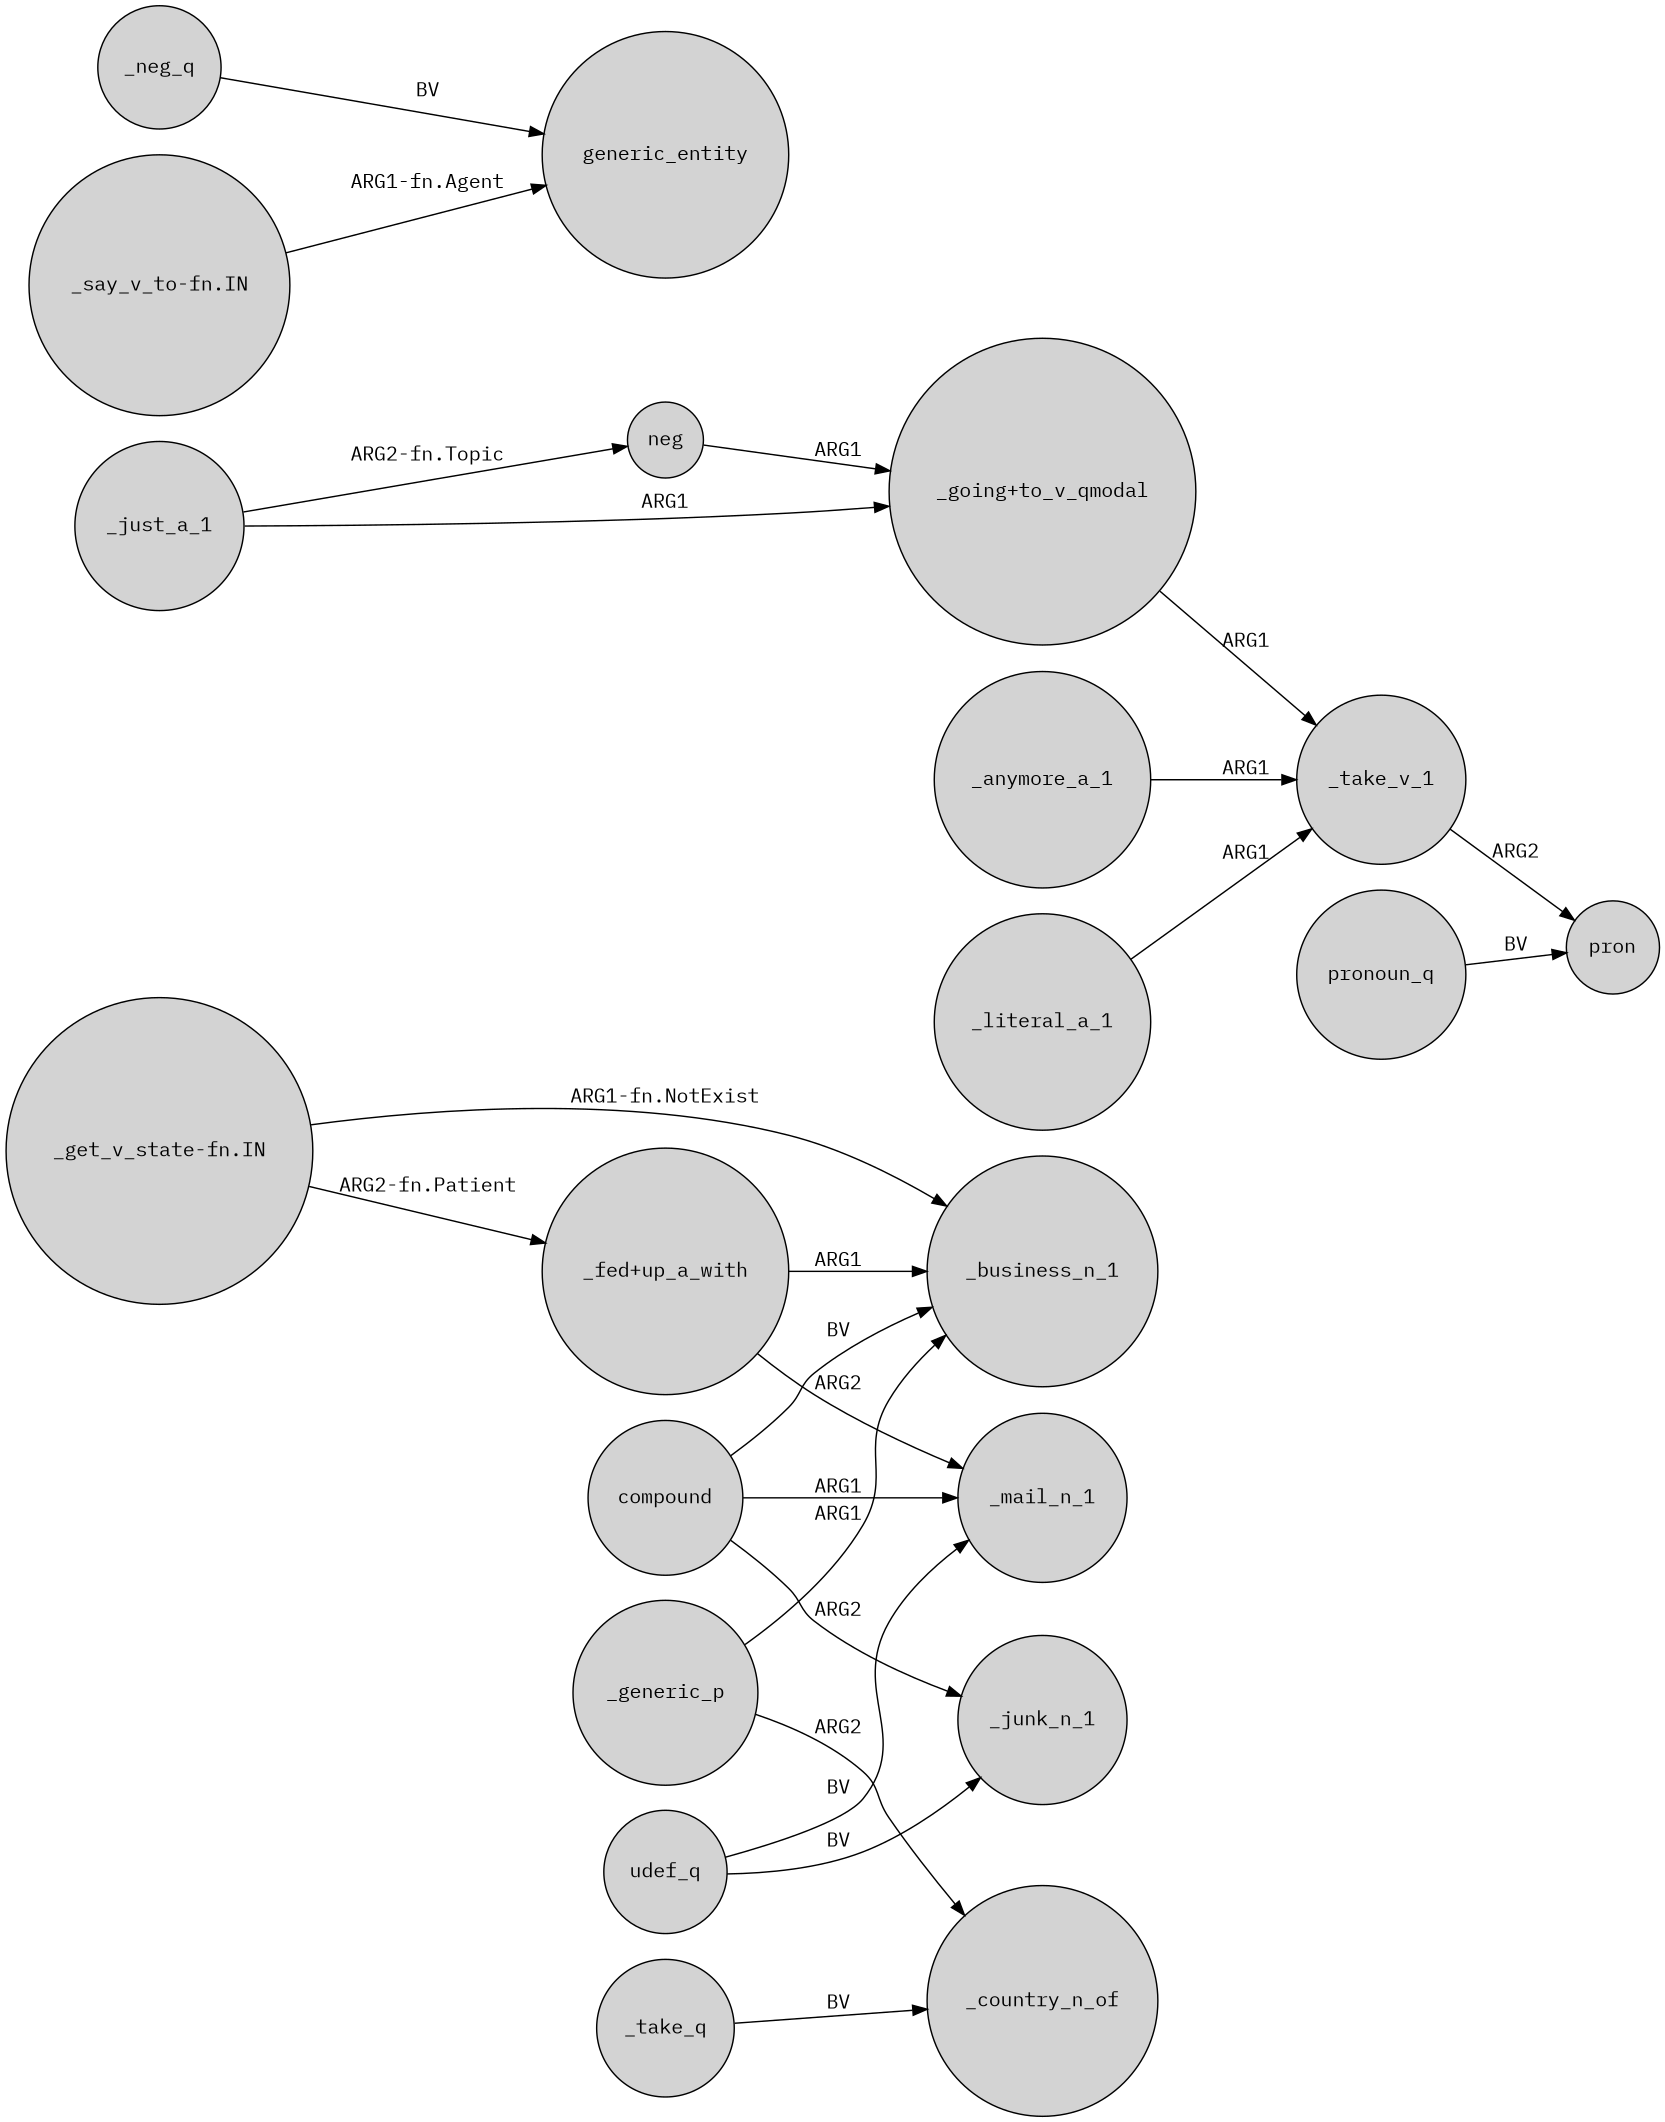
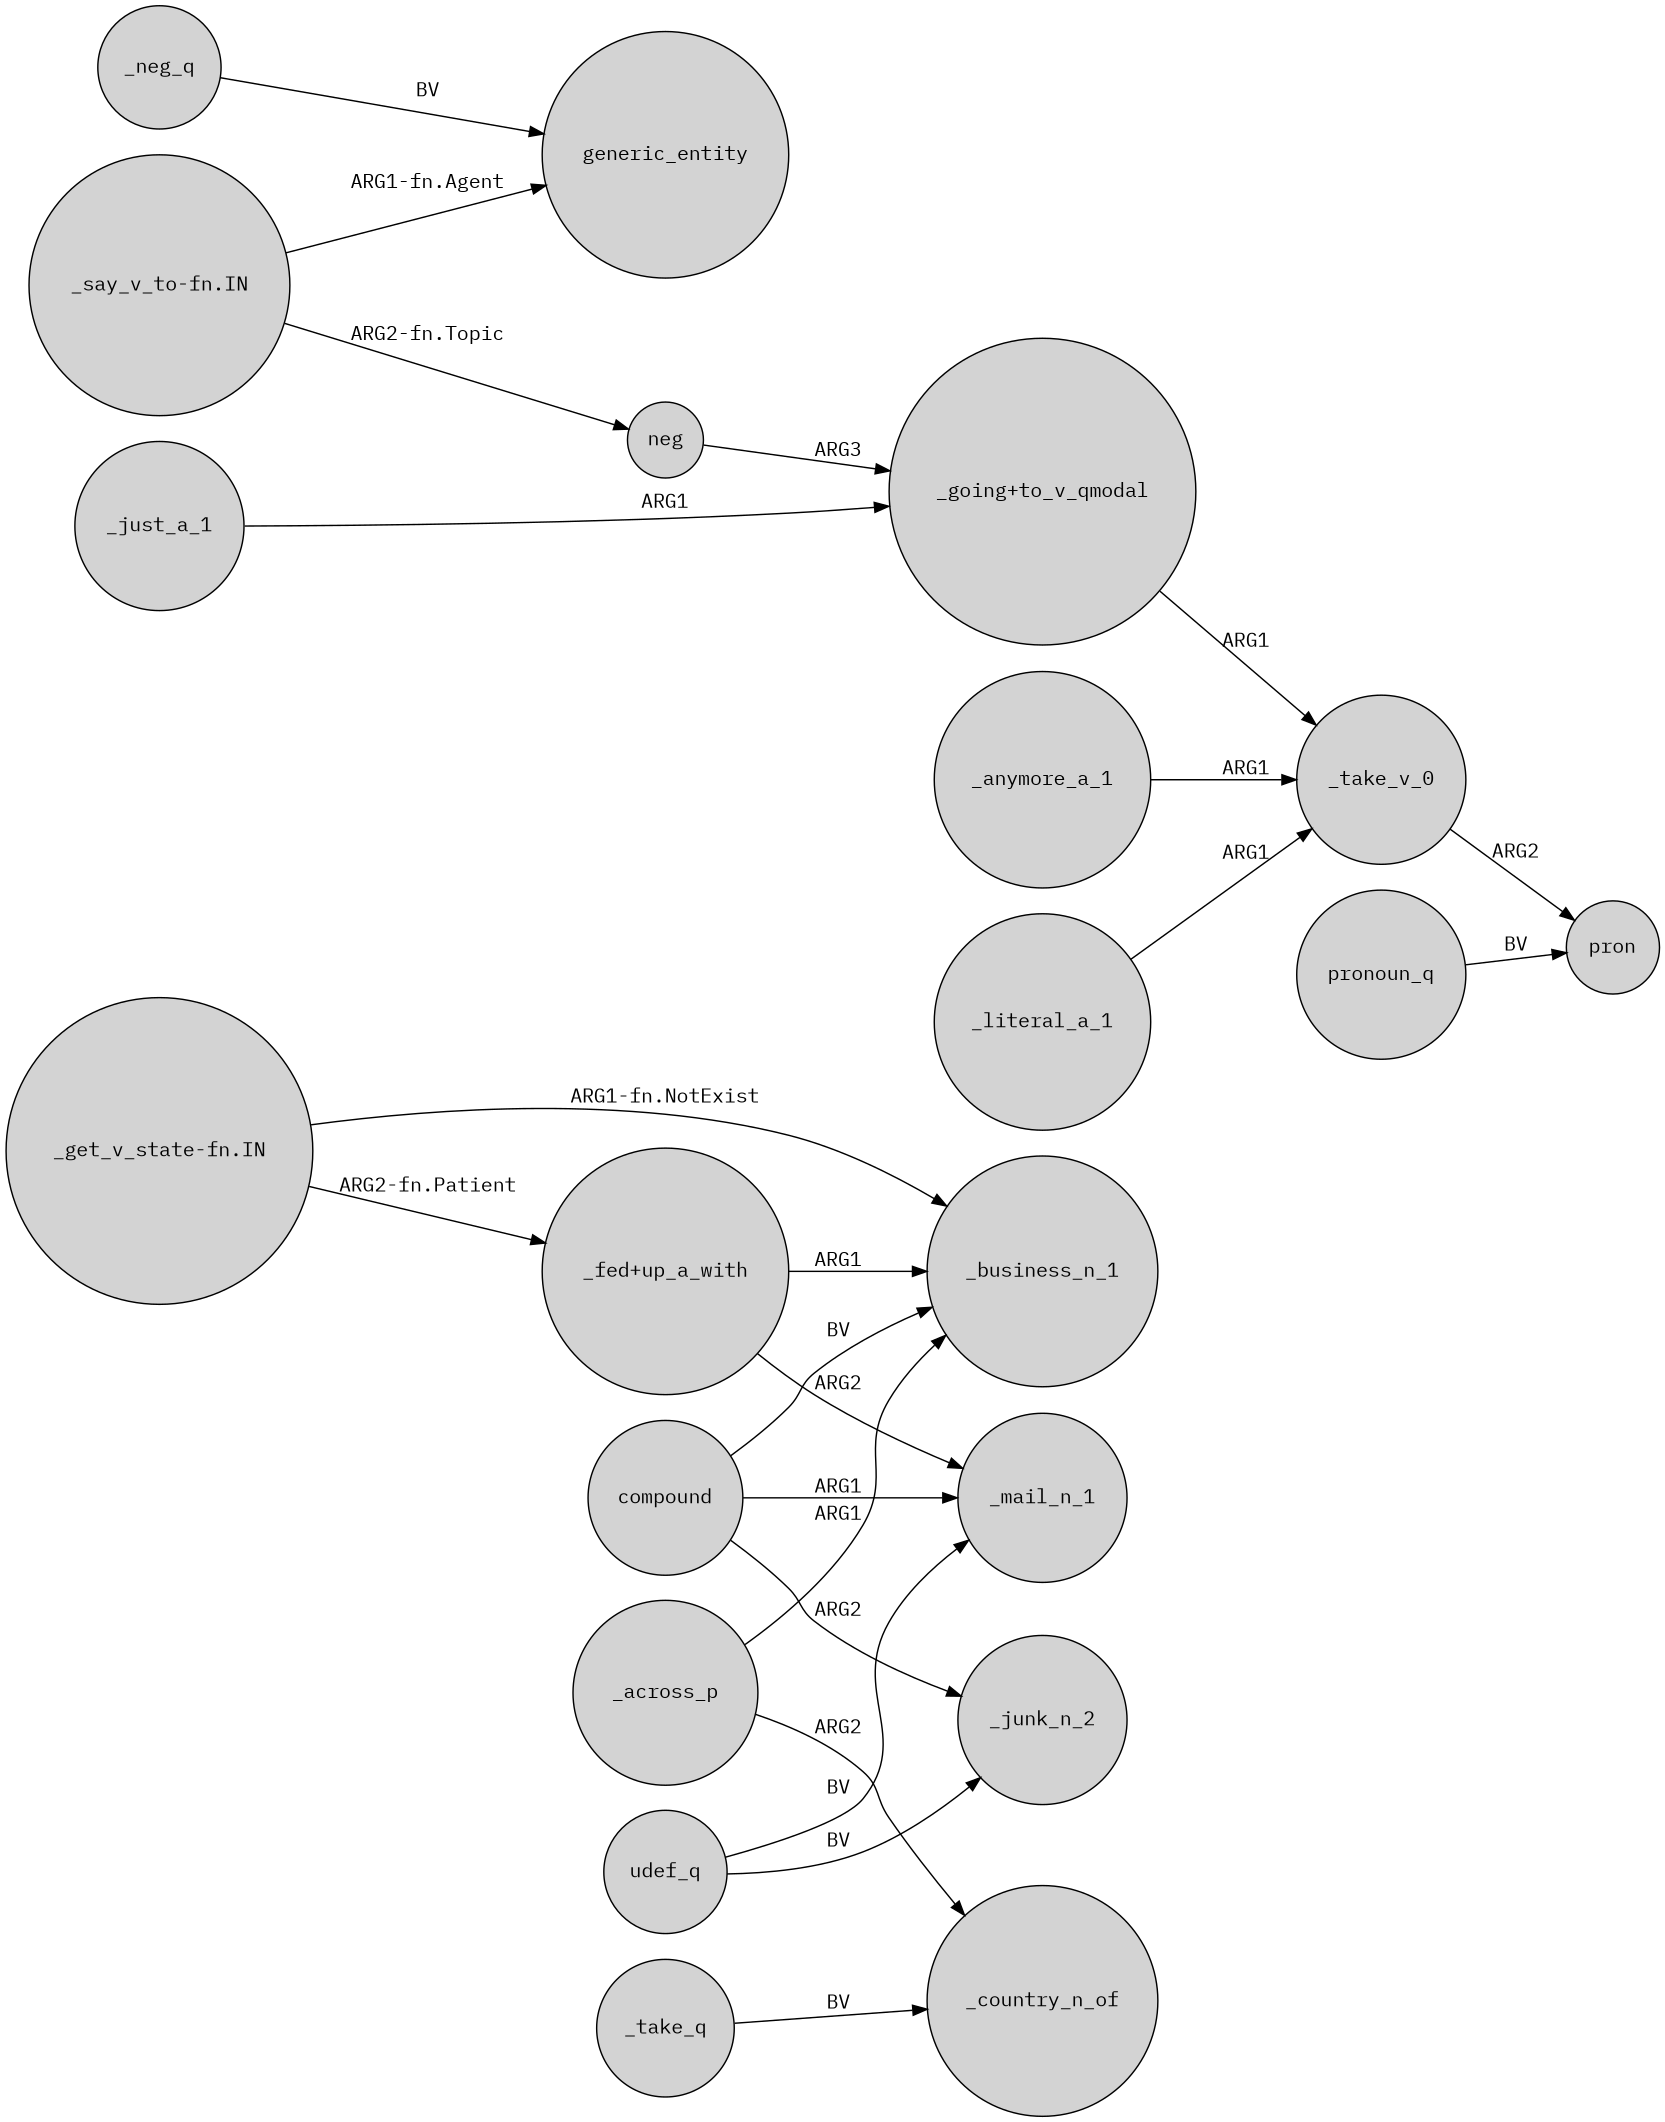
edge "neg" -> "_going+to_v_qmodal": label "ARG1" -> "ARG3"
edge "_just_a_1" -> "neg": now "_say_v_to-fn.IN" -> "neg"
node "_take_v_1": label "_take_v_1" -> "_take_v_0"
node "_generic_p": label "_generic_p" -> "_across_p"
node "_junk_n_1": label "_junk_n_1" -> "_junk_n_2"
